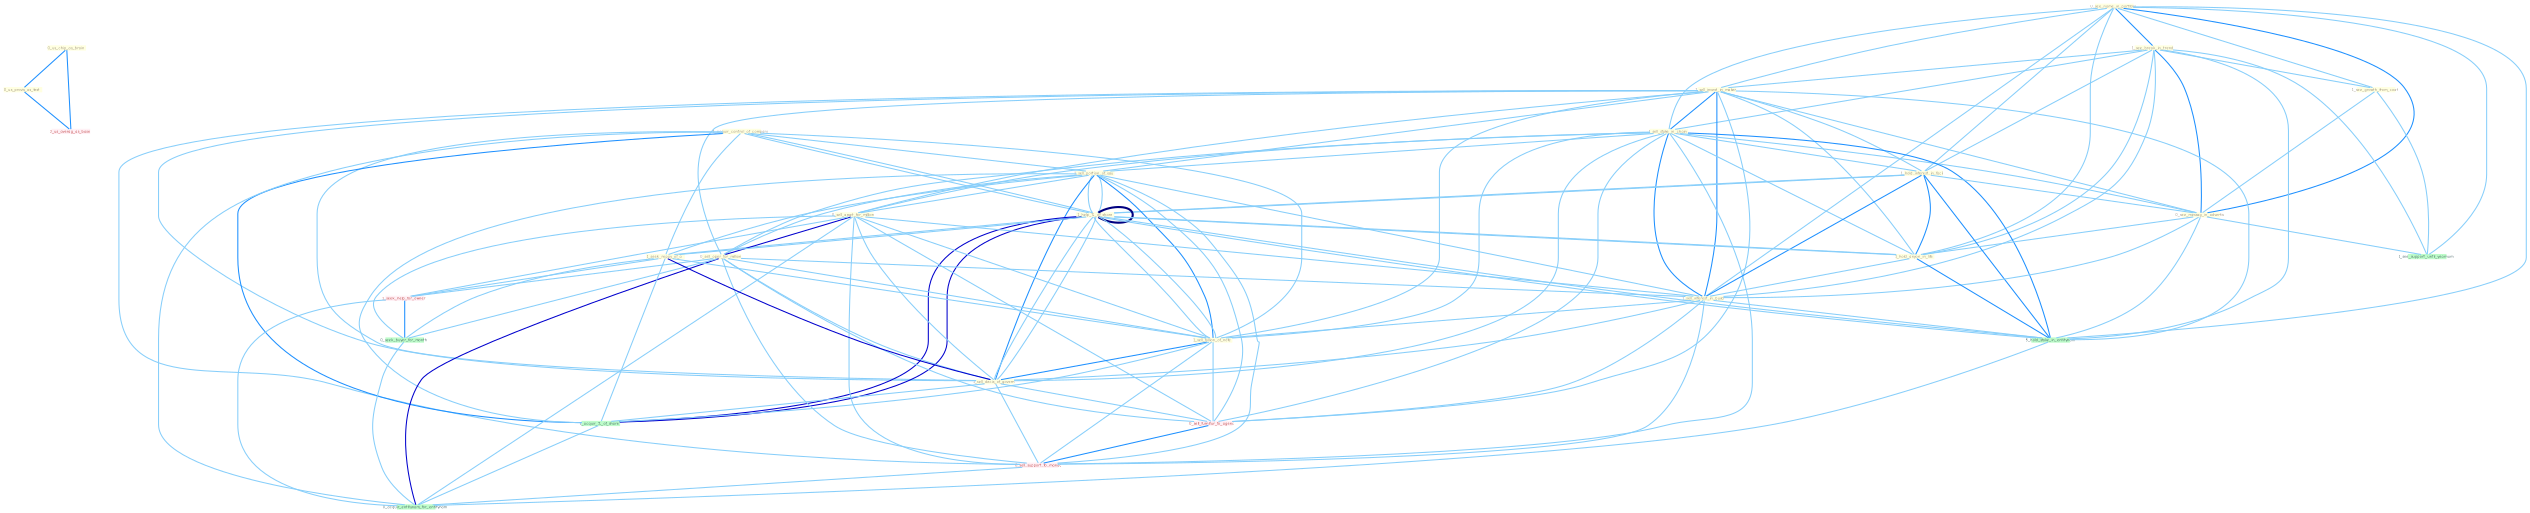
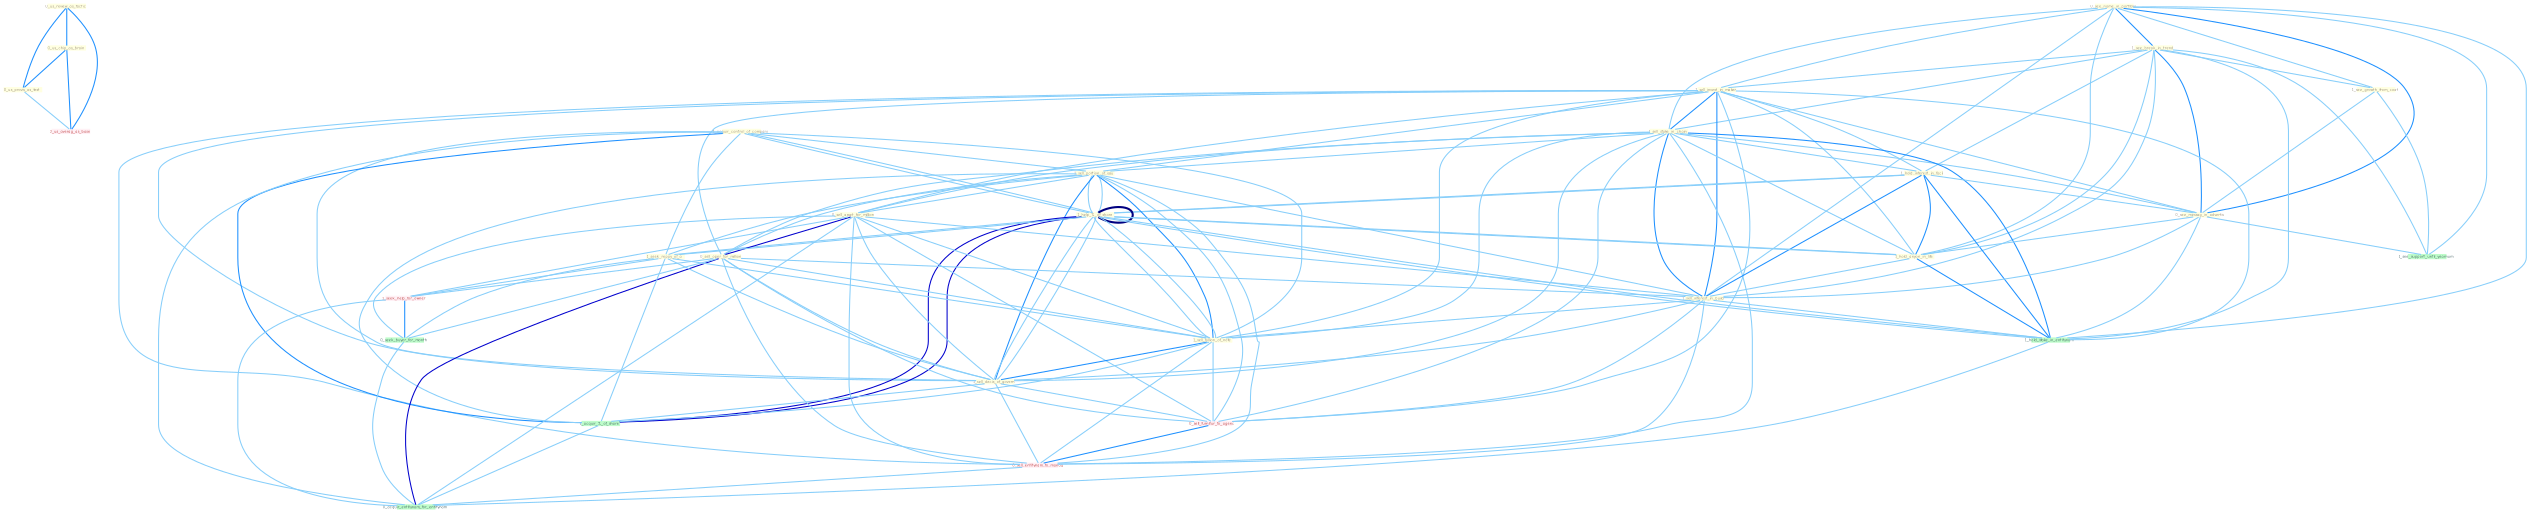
node "0_us_review_as_tactic": added
edge "0_see_name_in_portfolio" -- "1_hold_interest_in_facil": removed
edge "0_us_provis_as_test" -- "0_us_averag_as_base": color #1e90ff -> #87cefa
edge "1_seek_repay_of_a" -- "1_sell_decis_of_govern": color #0000cd -> #87cefa
node "8_hold_stake_in_entitynam": label "8_hold_stake_in_entitynam" -> "1_hold_stake_in_entitynam"
node "0_sell_support_to_manag": label "0_sell_support_to_manag" -> "0_sell_entitynam_to_manag"
